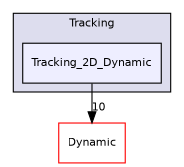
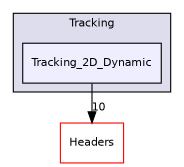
node "Dynamic": label "Dynamic" -> "Headers"
